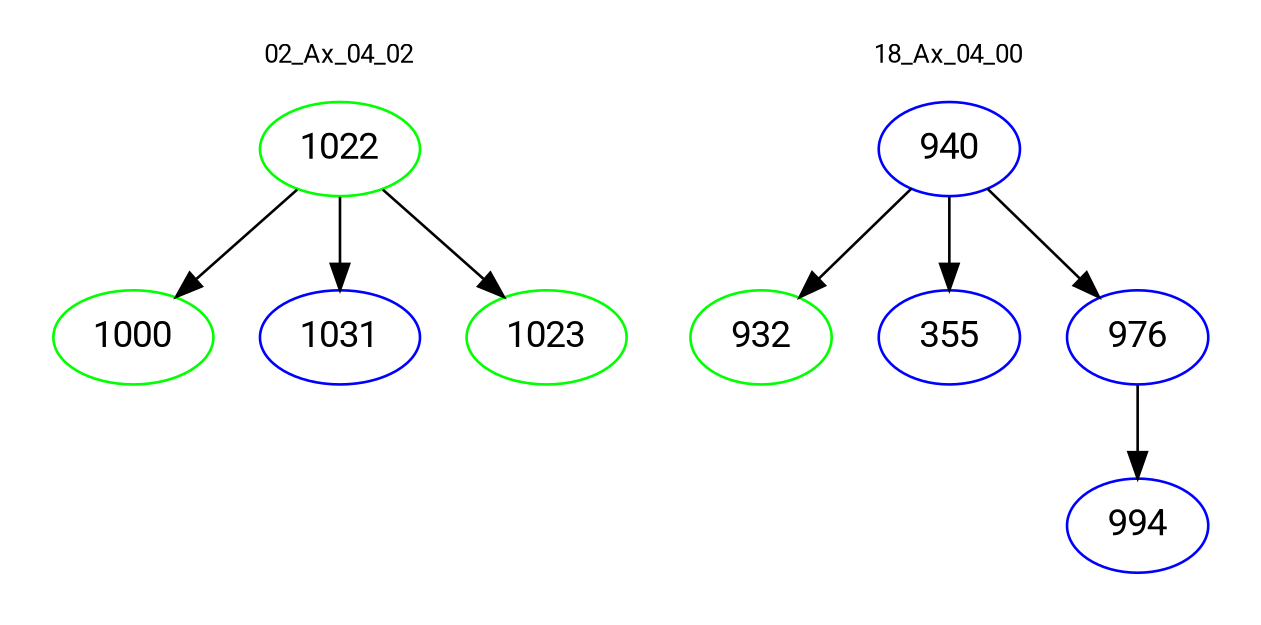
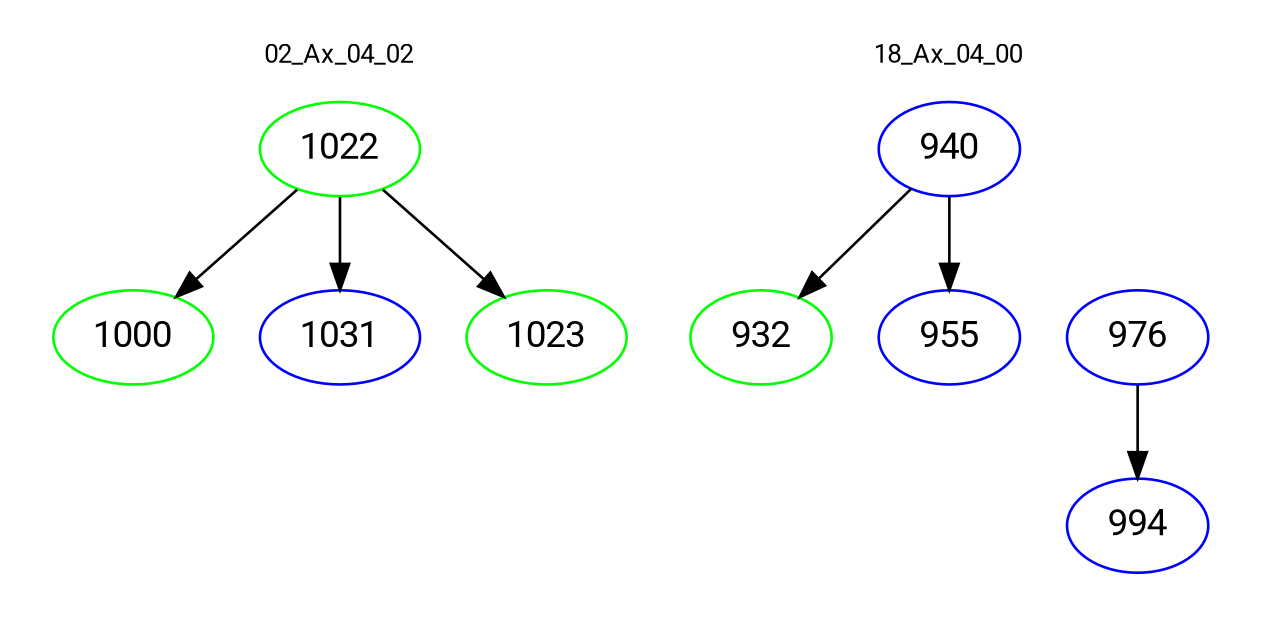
edge "940" -> "976": removed
node "355": label "355" -> "955"
